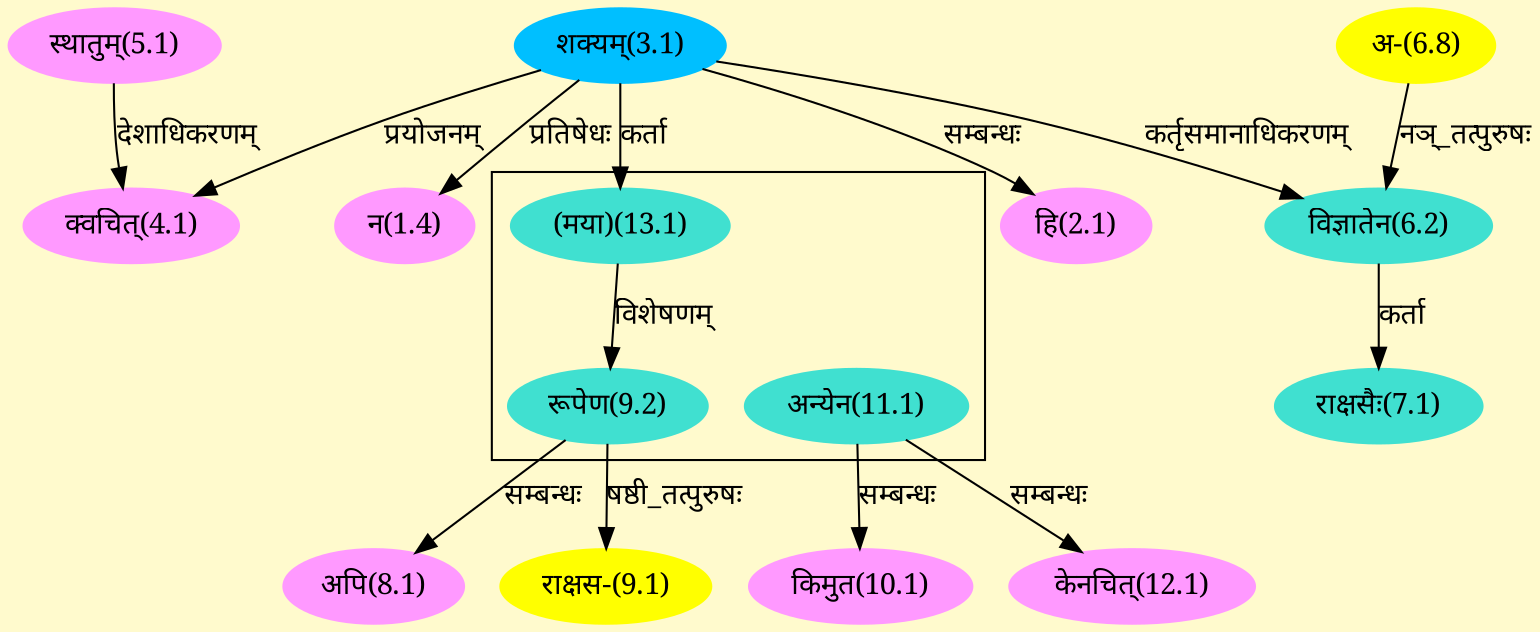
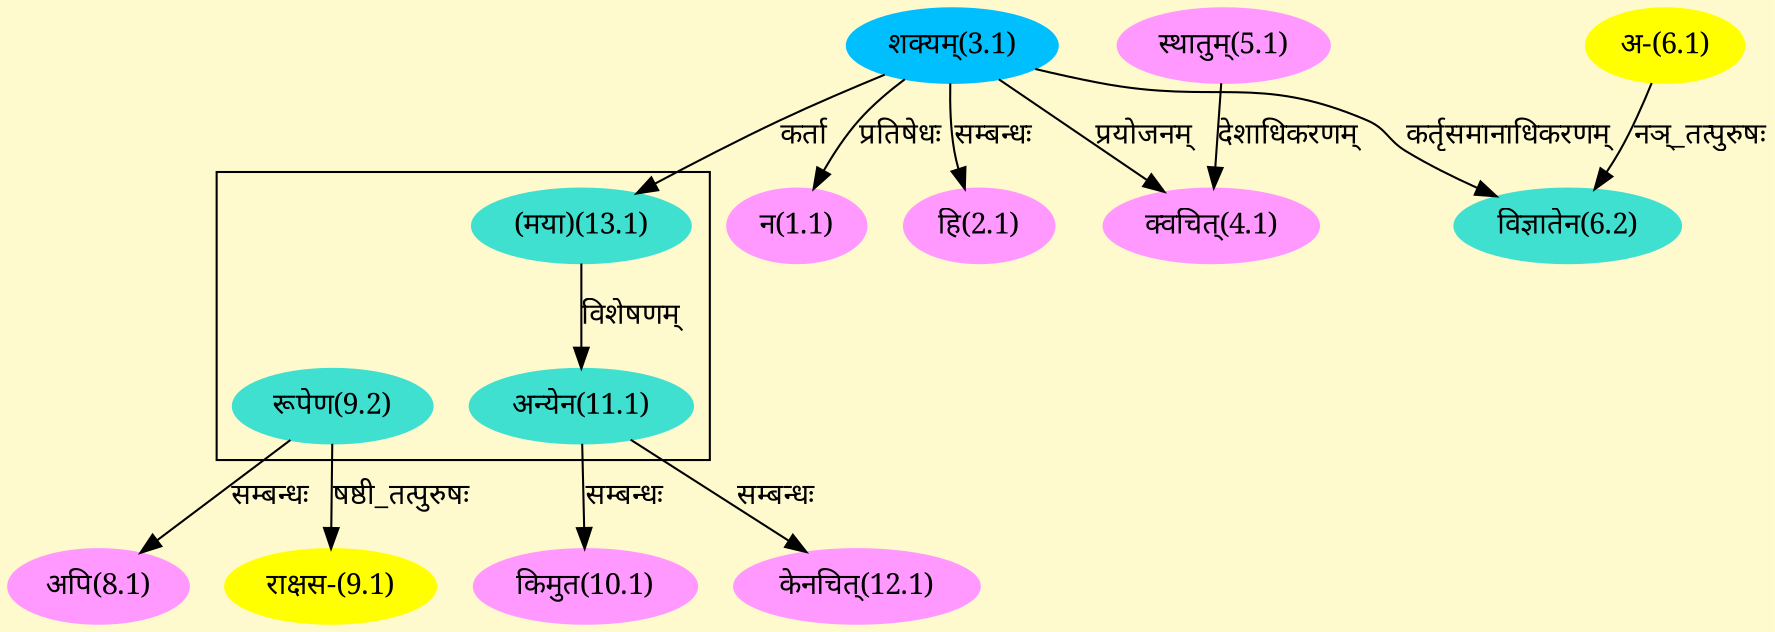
node "अ-(6.8)": label "अ-(6.8)" -> "अ-(6.1)"
node "न(1.4)": label "न(1.4)" -> "न(1.1)"
edge "(मया)(13.1)" -> "रूपेण(9.2)": now "(मया)(13.1)" -> "अन्येन(11.1)"
node "राक्षसैः(7.1)": removed
